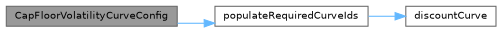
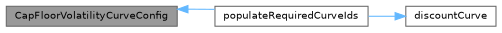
edge "CapFloorVolatilityCurveConfig" -> "populateRequiredCurveIds": reversed
